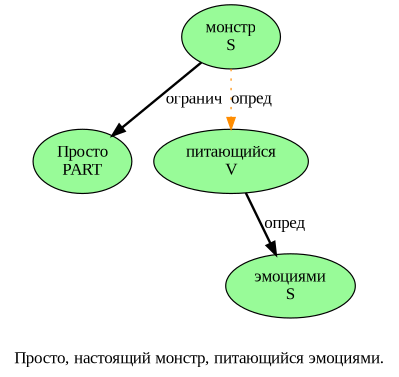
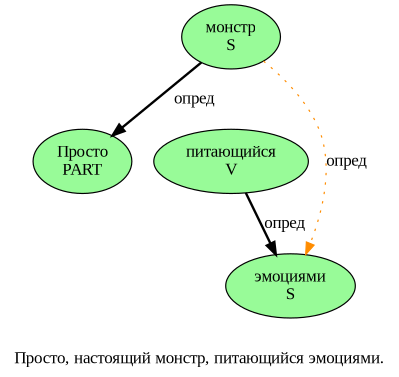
edge "монстр S" -> "питающийся V": now "монстр S" -> "эмоциями S"
edge "монстр S" -> "Просто PART": label "огранич" -> "опред"
